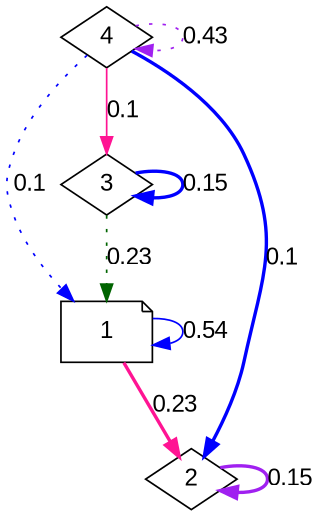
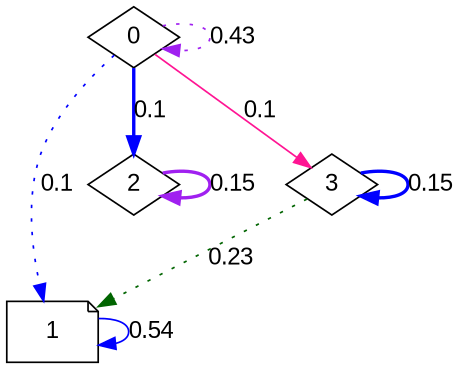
node "4": label "4" -> "0"
edge "1" -> "2": removed, label "0.23"
